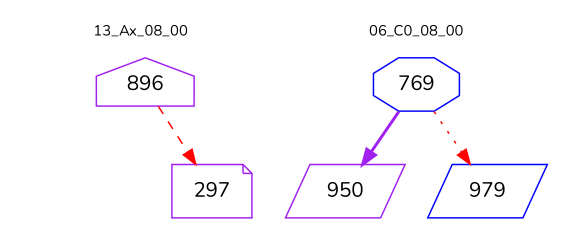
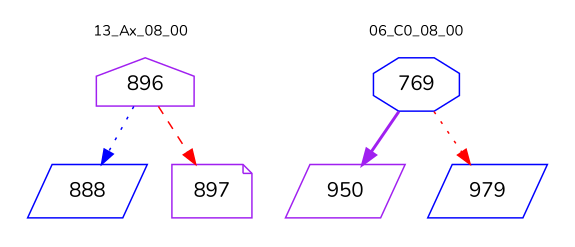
node "888": added
node "297": label "297" -> "897"
